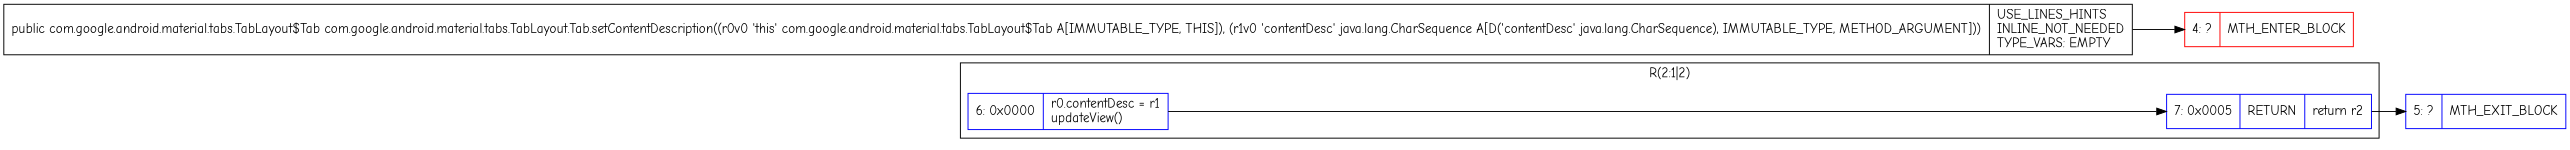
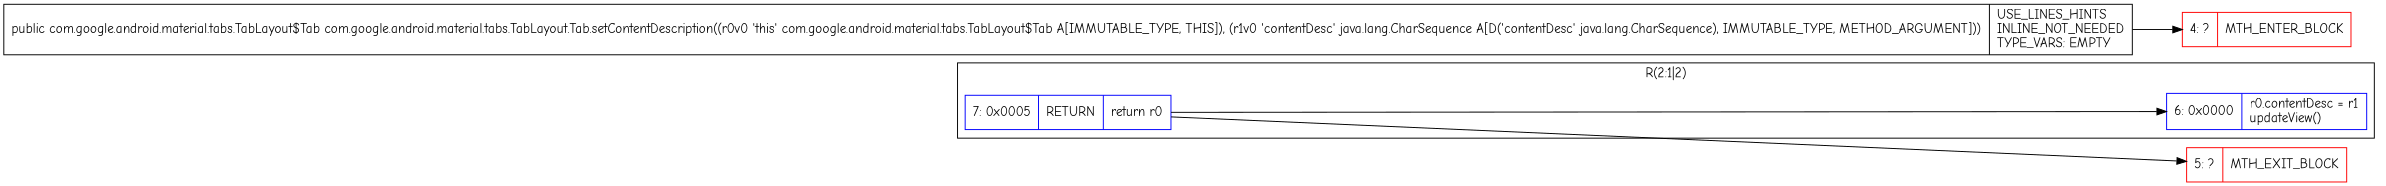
edge "6: 0x0000" -> "7: 0x0005": reversed
node "7: 0x0005": text "return r2" -> "return r0"
node "5: ?": color blue -> red
